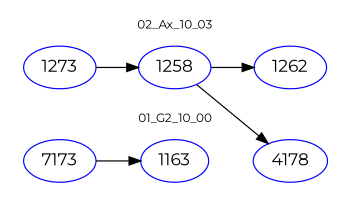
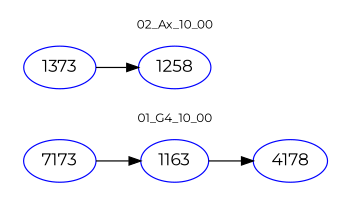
cluster "02_Ax_10_03": label "02_Ax_10_03" -> "02_Ax_10_00"
node "1273": label "1273" -> "1373"
node "1262": removed
edge "1258" -> "4178": now "1163" -> "4178"
cluster "01_G2_10_00": label "01_G2_10_00" -> "01_G4_10_00"
